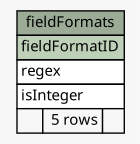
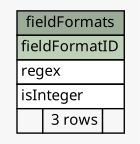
node "fieldFormats": text "5 rows" -> "3 rows"
